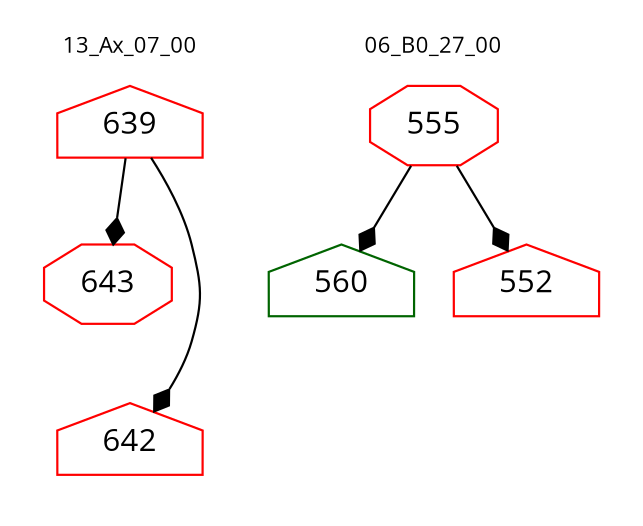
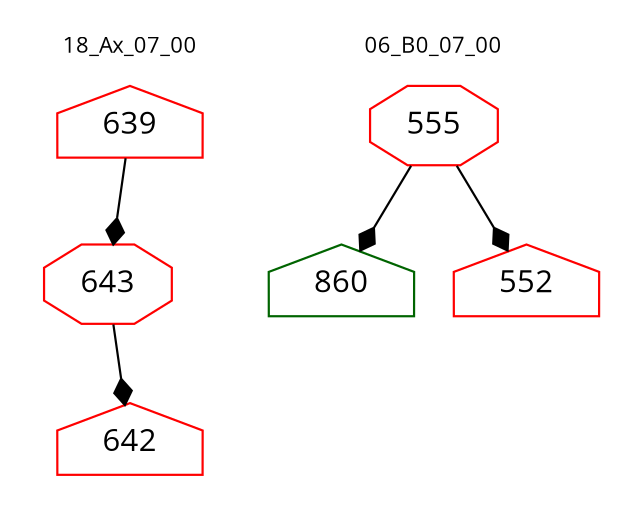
cluster "13_Ax_07_00": label "13_Ax_07_00" -> "18_Ax_07_00"
cluster "06_B0_27_00": label "06_B0_27_00" -> "06_B0_07_00"
edge "639" -> "642": now "643" -> "642"
node "560": label "560" -> "860"
